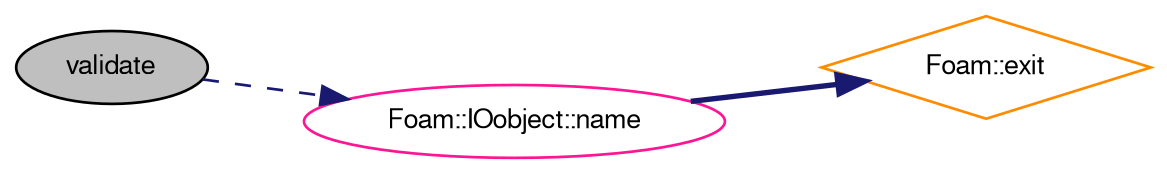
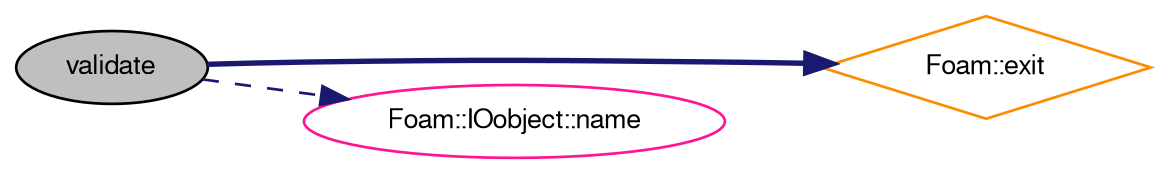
edge "Foam::IOobject::name" -> "Foam::exit": now "validate" -> "Foam::exit"
